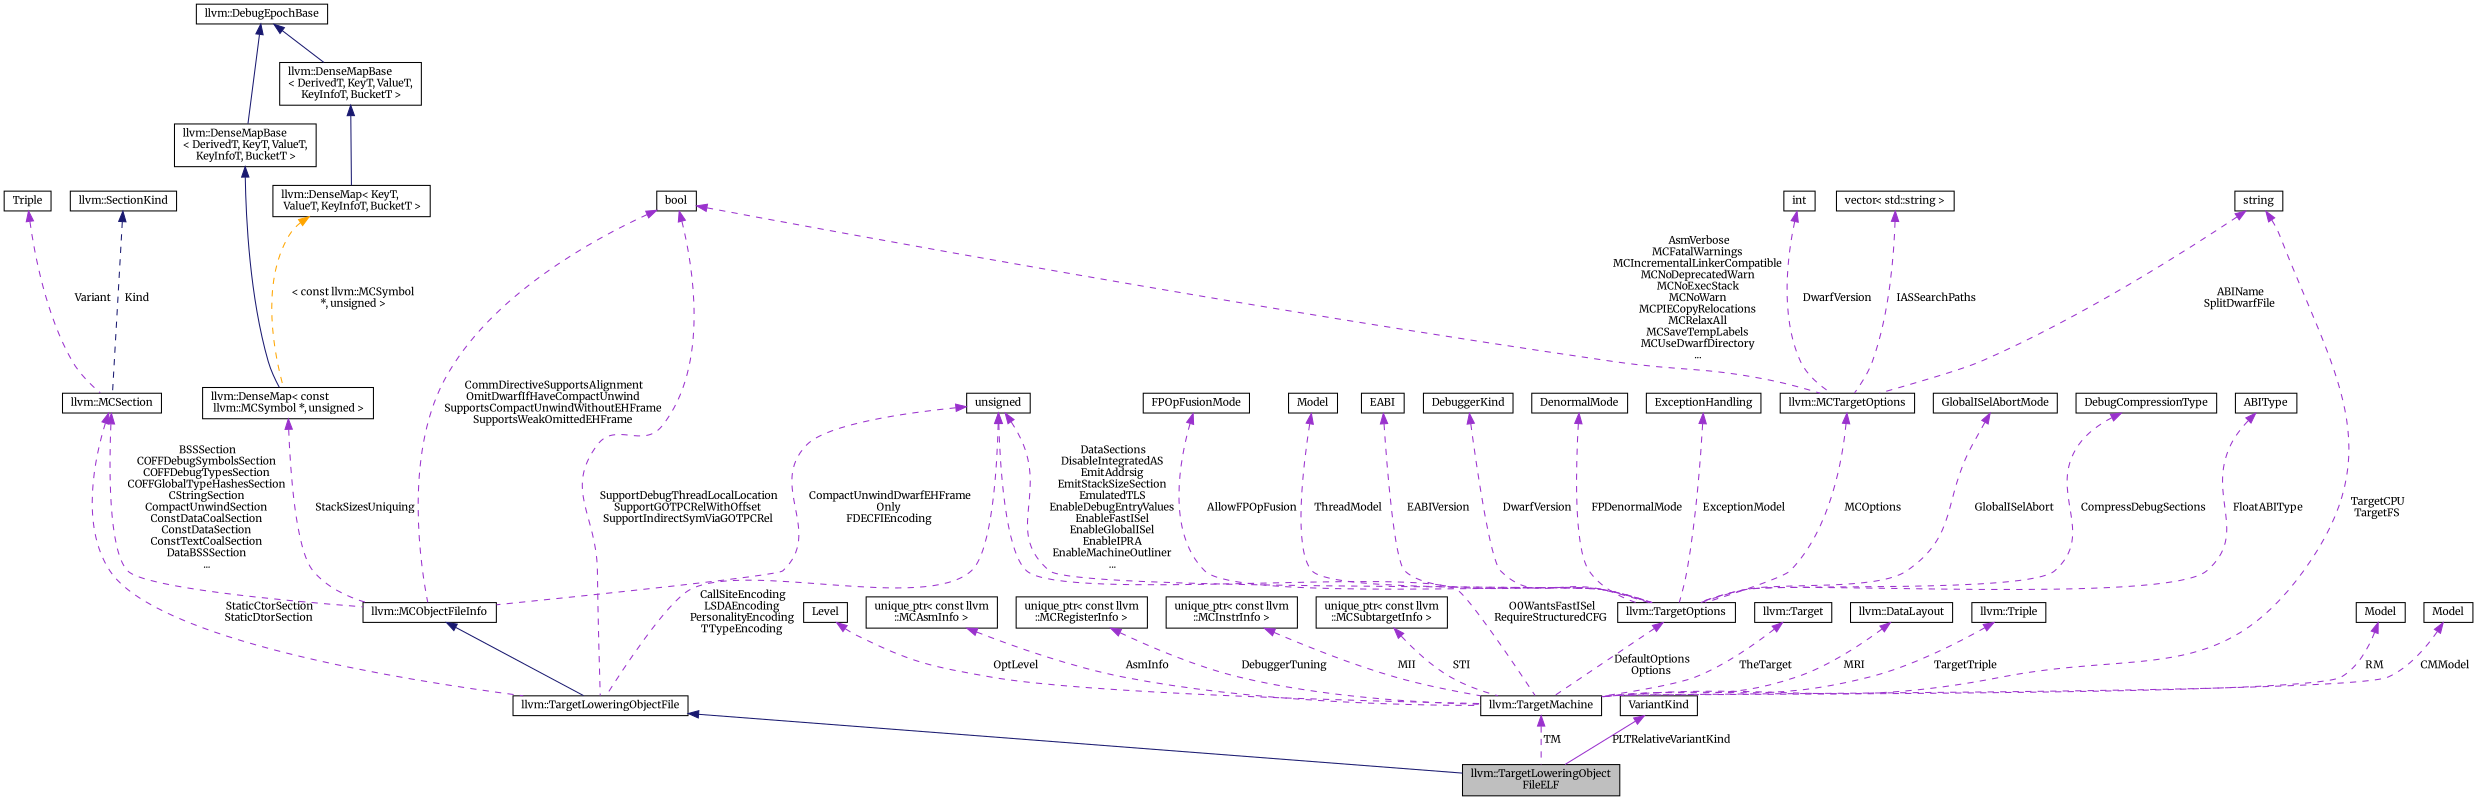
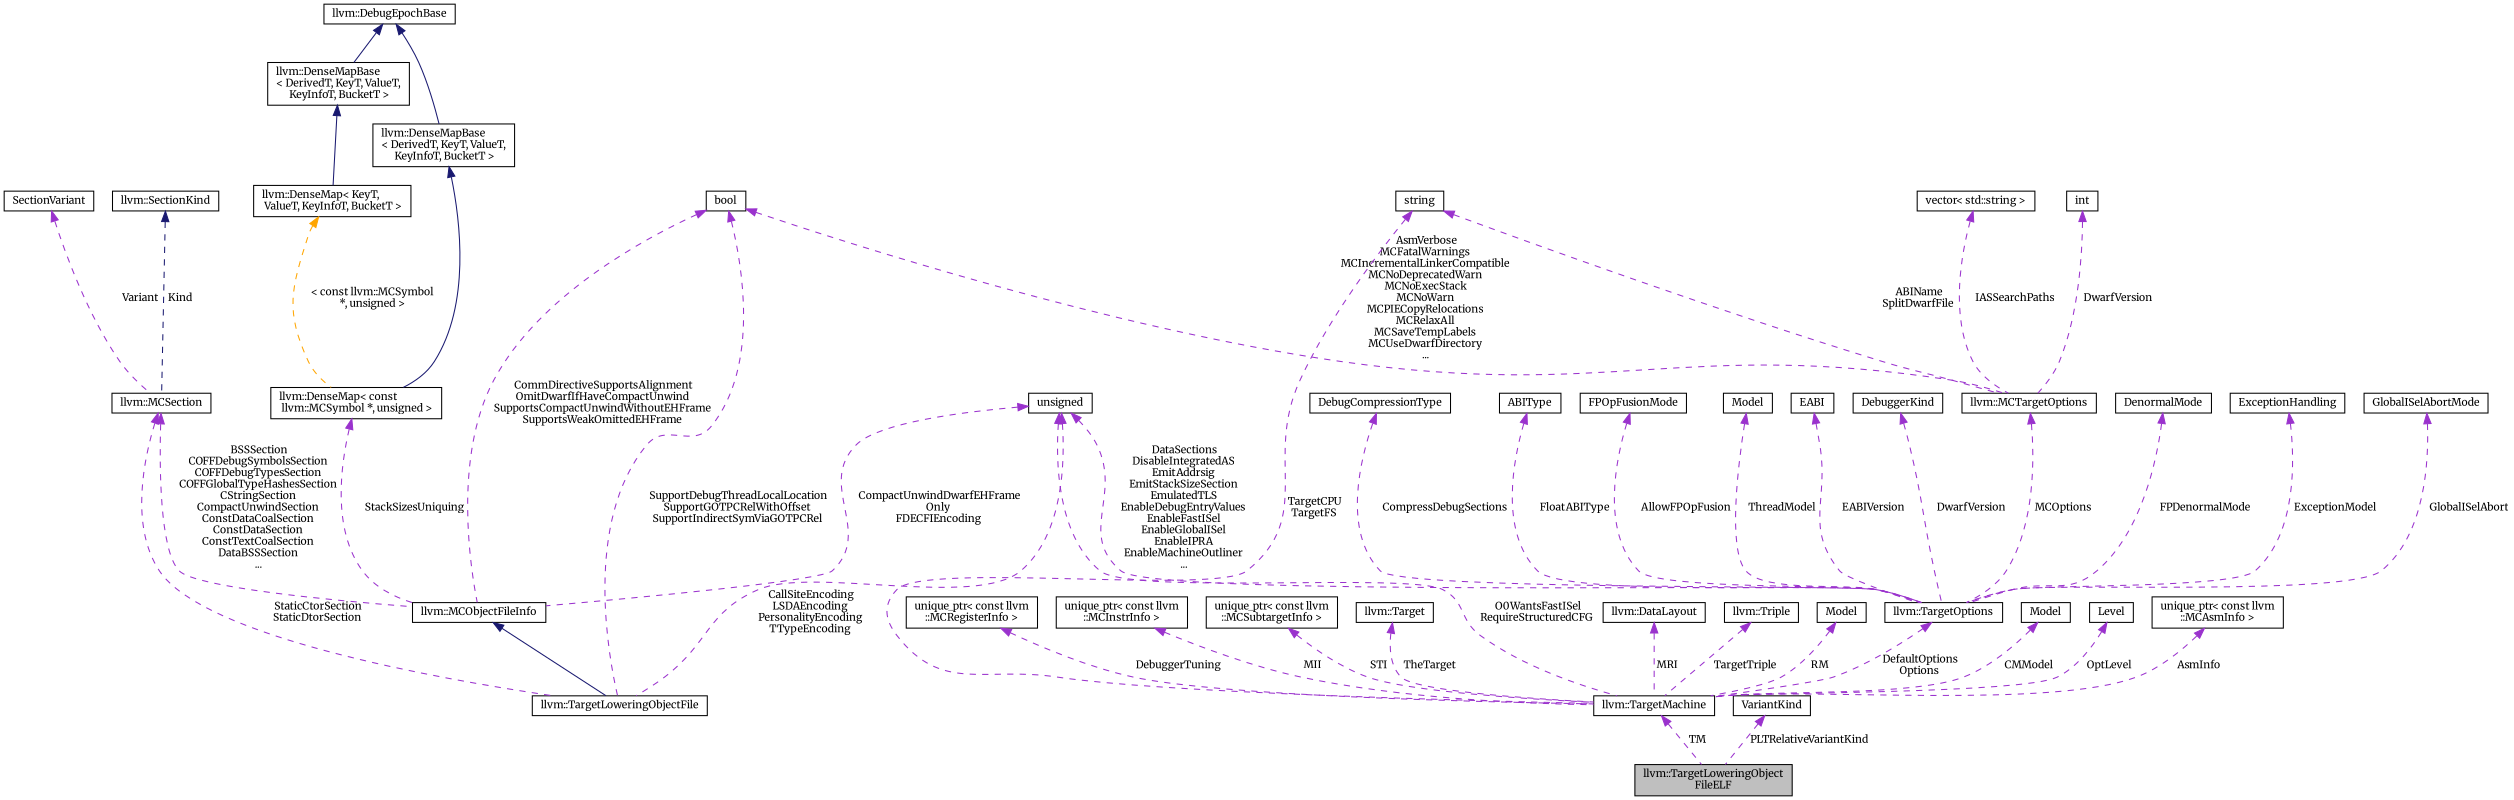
node "Triple": label "Triple" -> "SectionVariant"
edge "llvm::TargetLoweringObject FileELF" -> "VariantKind": style solid -> dashed
edge "llvm::TargetLoweringObject FileELF" -> "llvm::TargetLoweringObjectFile": removed
